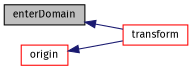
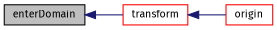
edge "transform" -> "origin": reversed
